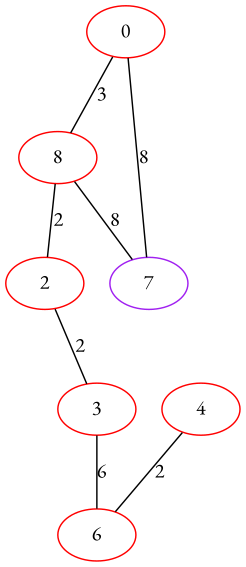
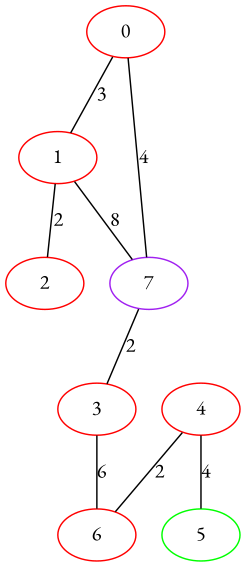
node "8": label "8" -> "1"
edge "0" -- "7": label "8" -> "4"
edge "2" -- "3": now "7" -- "3"
node "5": added
